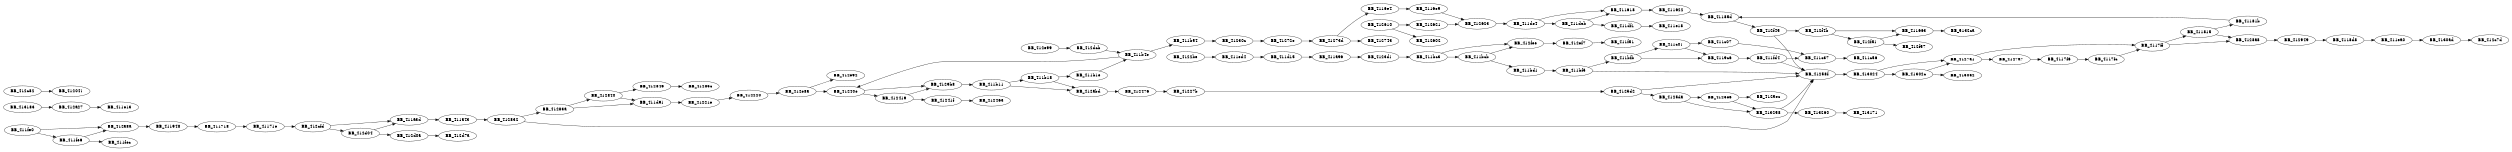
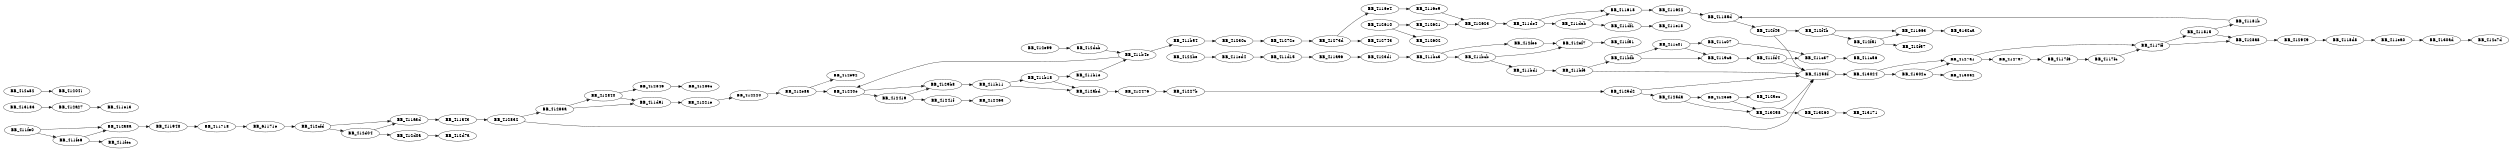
edge "BB_411bcb" -> "BB_412fee": now "BB_411bcb" -> "BB_412ef7"
node "BB_41171e": label "BB_41171e" -> "BB_61171e"
